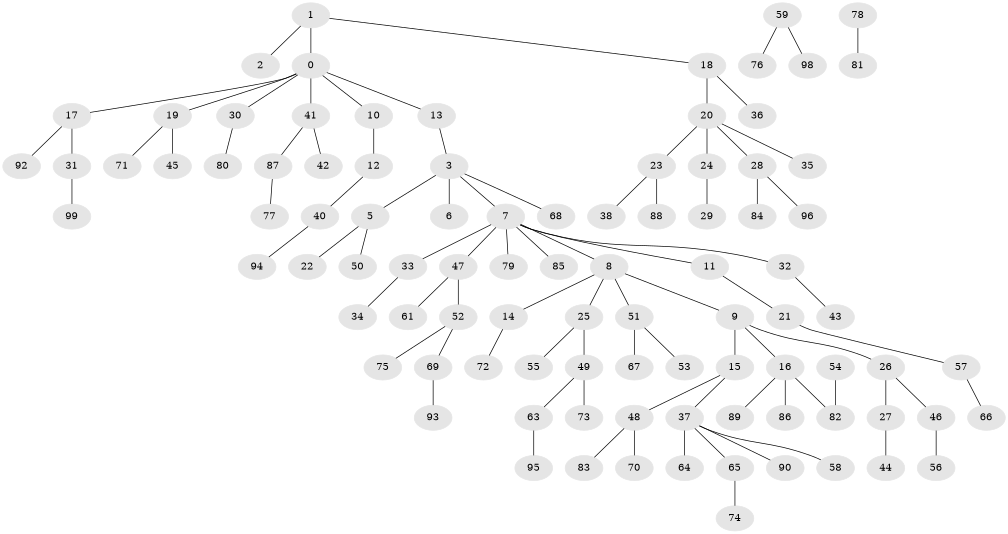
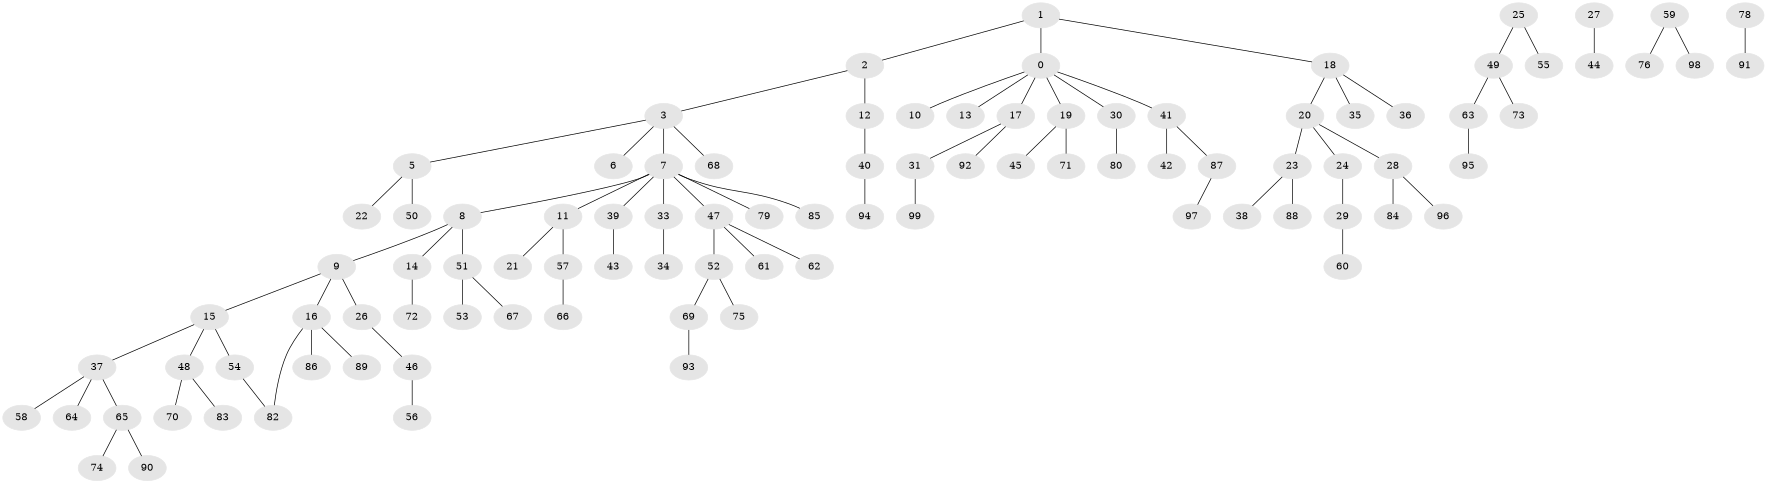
node "81": label "81" -> "91"
edge "10" -- "12": now "2" -- "12"
edge "13" -- "3": now "2" -- "3"
edge "20" -- "35": now "18" -- "35"
node "77": label "77" -> "97"
node "32": label "32" -> "39"
node "62": added
node "60": added
edge "8" -- "25": removed
edge "15" -- "54": added
edge "21" -- "57": now "11" -- "57"
edge "26" -- "27": removed
edge "37" -- "90": now "65" -- "90"
